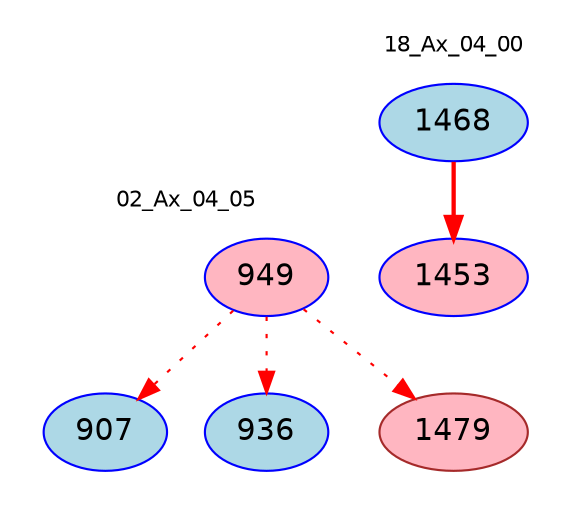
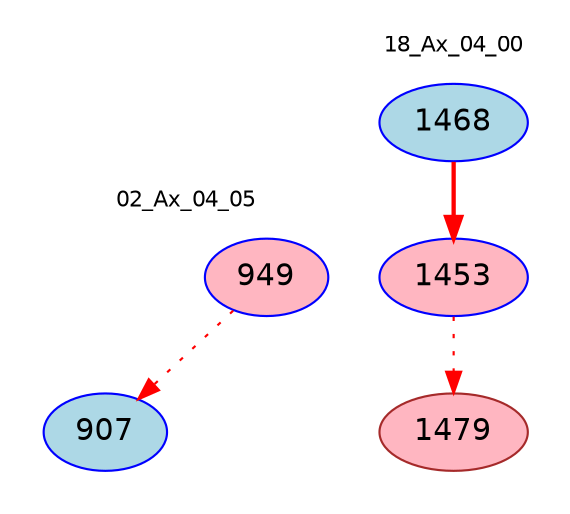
edge "949" -> "1479": now "1453" -> "1479"
node "936": removed
